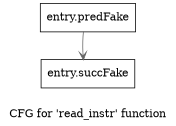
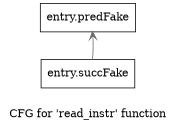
edge "entry.predFake" -> "entry.succFake": reversed
